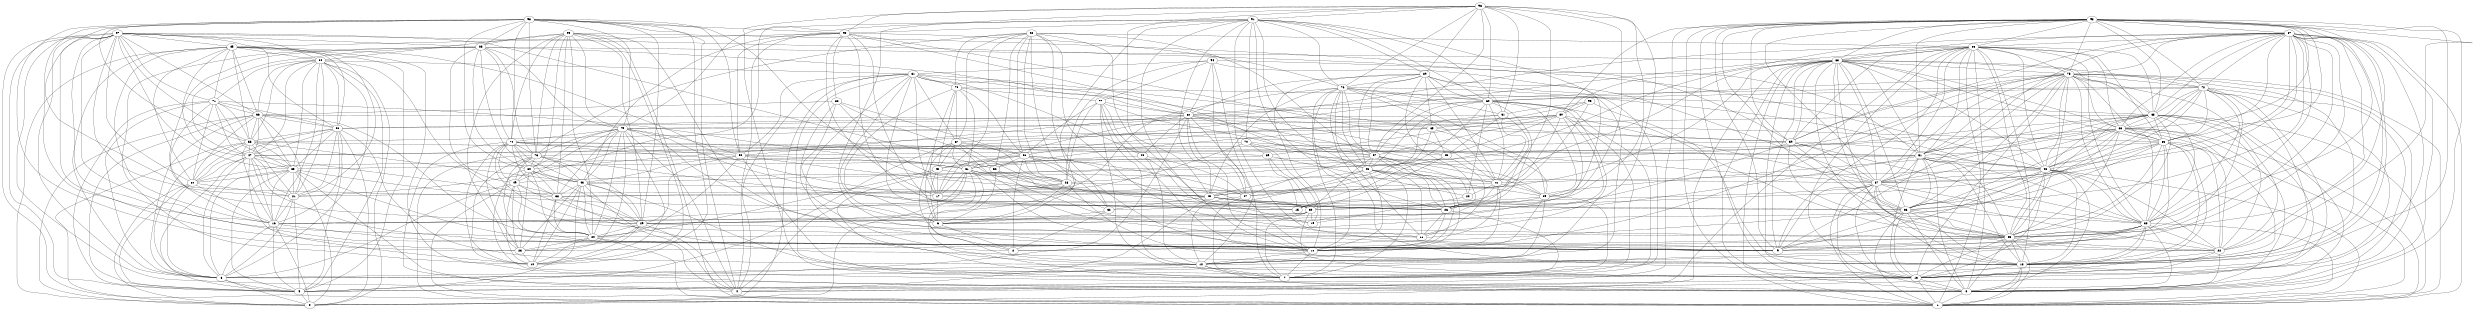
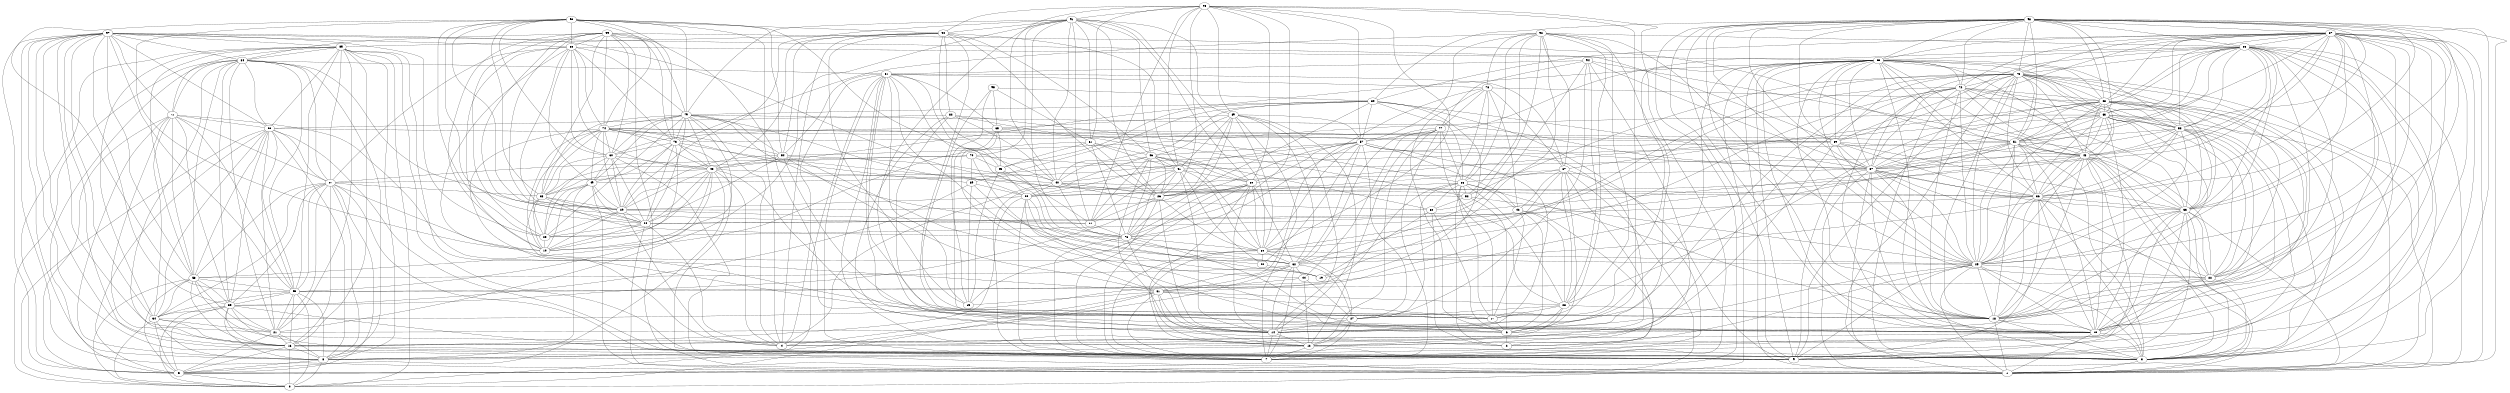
edge "11" -> "76": reversed
edge "19" -> "44": now "19" -> "32"
edge "1" -> "53": removed
